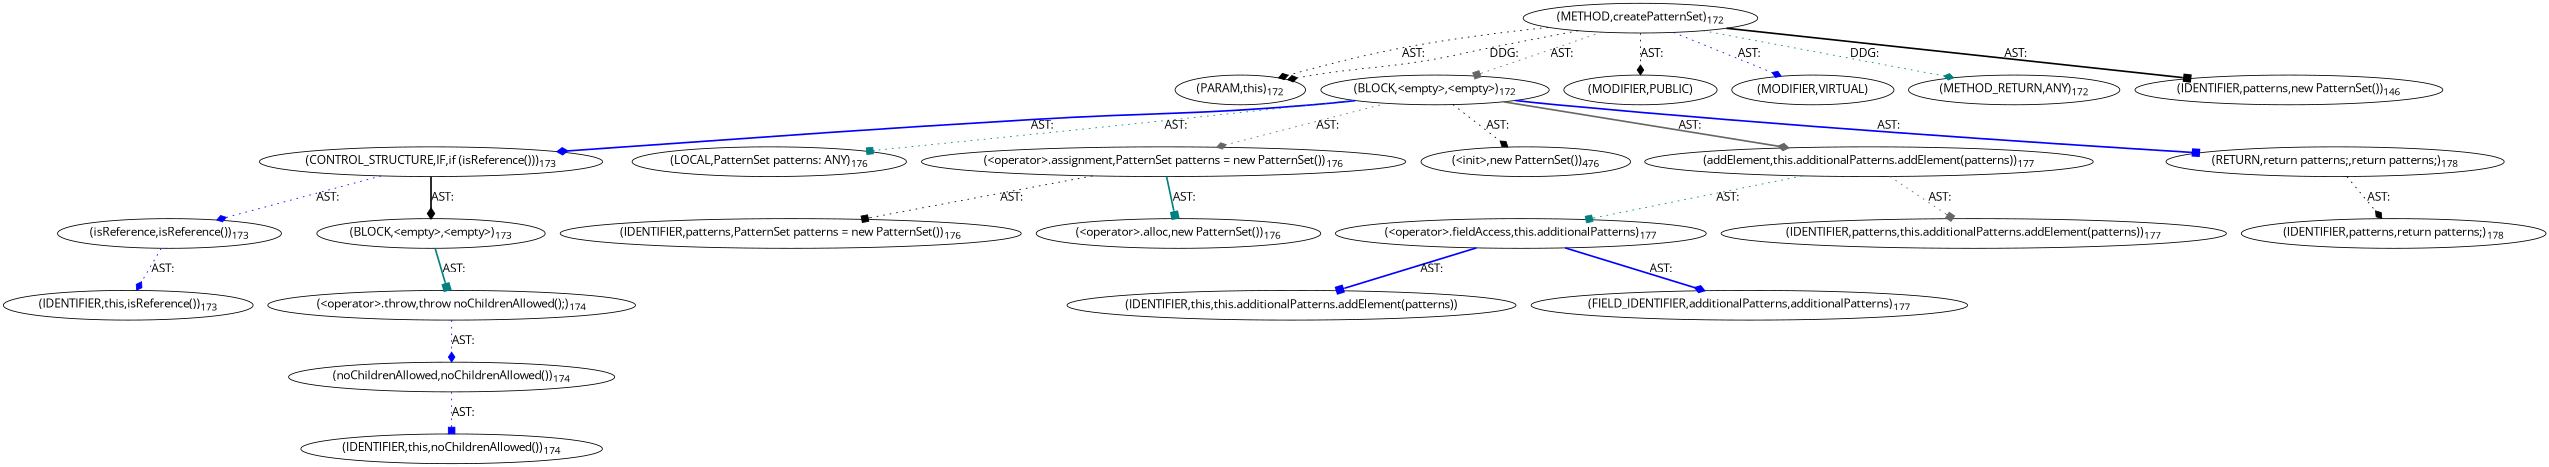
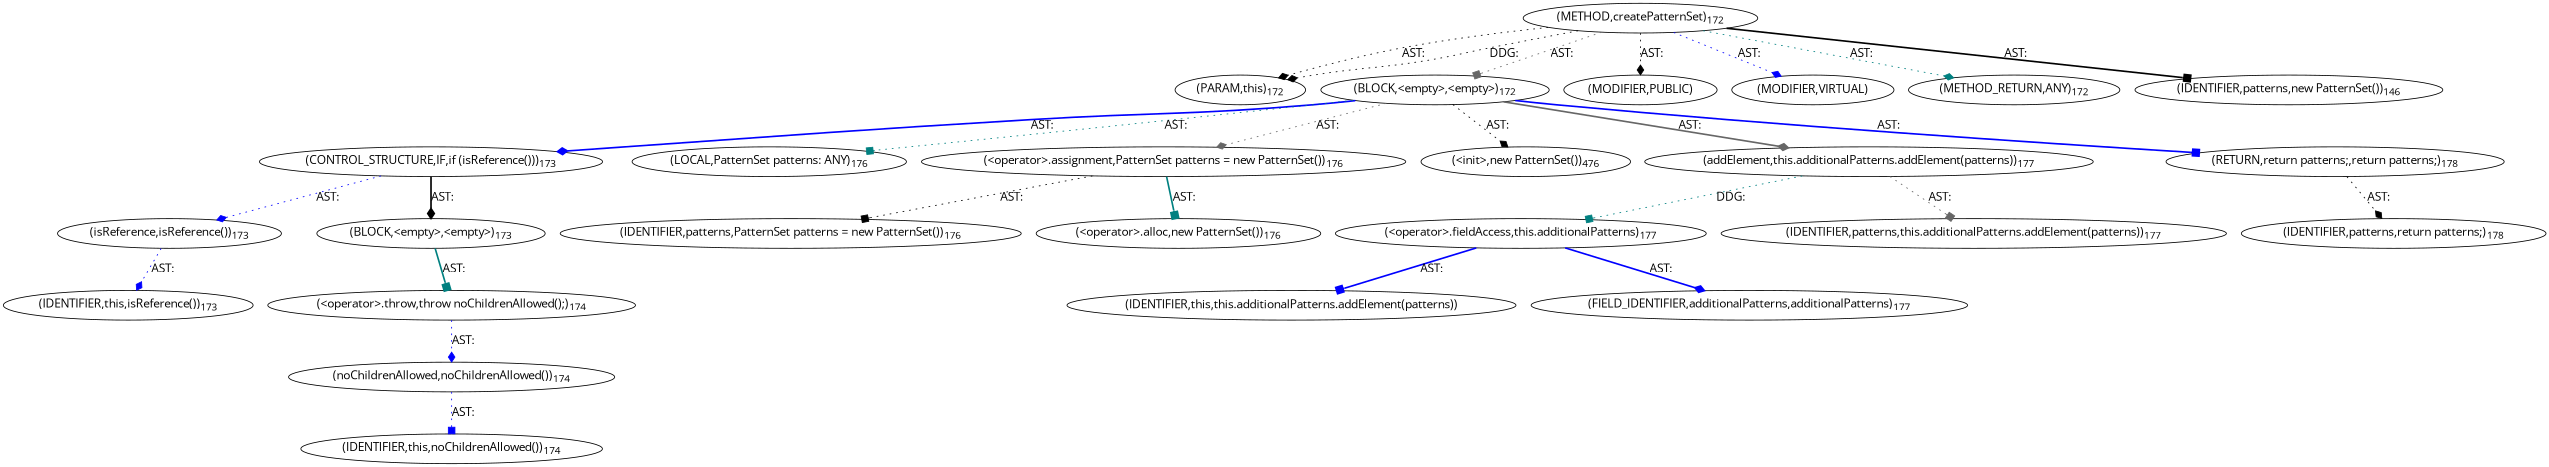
edge "(METHOD,createPatternSet)" -> "(METHOD_RETURN,ANY)": label "DDG: " -> "AST: "
edge "(addElement,this.additionalPatterns.addElement(patterns))" -> "(<operator>.fieldAccess,this.additionalPatterns)": label "AST: " -> "DDG: "
